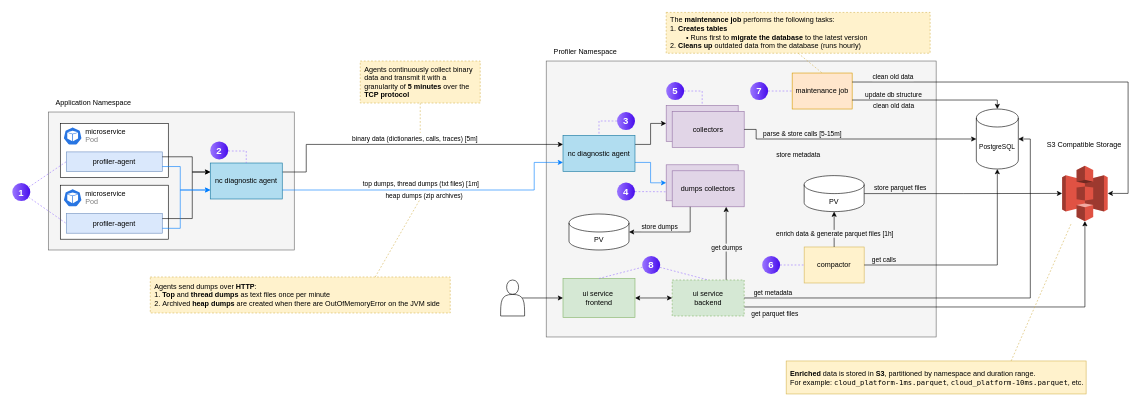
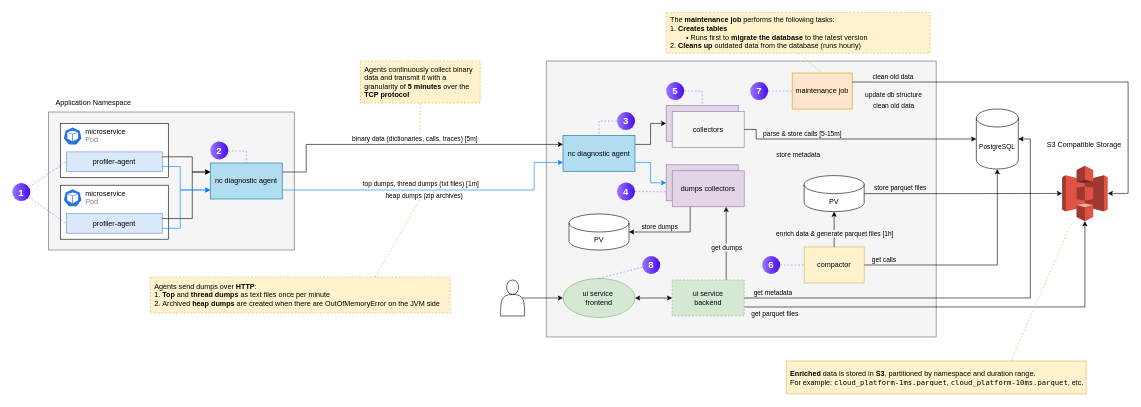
node "Profiler Namespace": removed
edge "maintenance job" -> "PostgreSQL": removed
node "collectors": fillcolor #e1d5e7 -> #f5f5f5
edge "8" -- "ui service backend": removed
node "ui service frontend": shape rectangle -> ellipse
